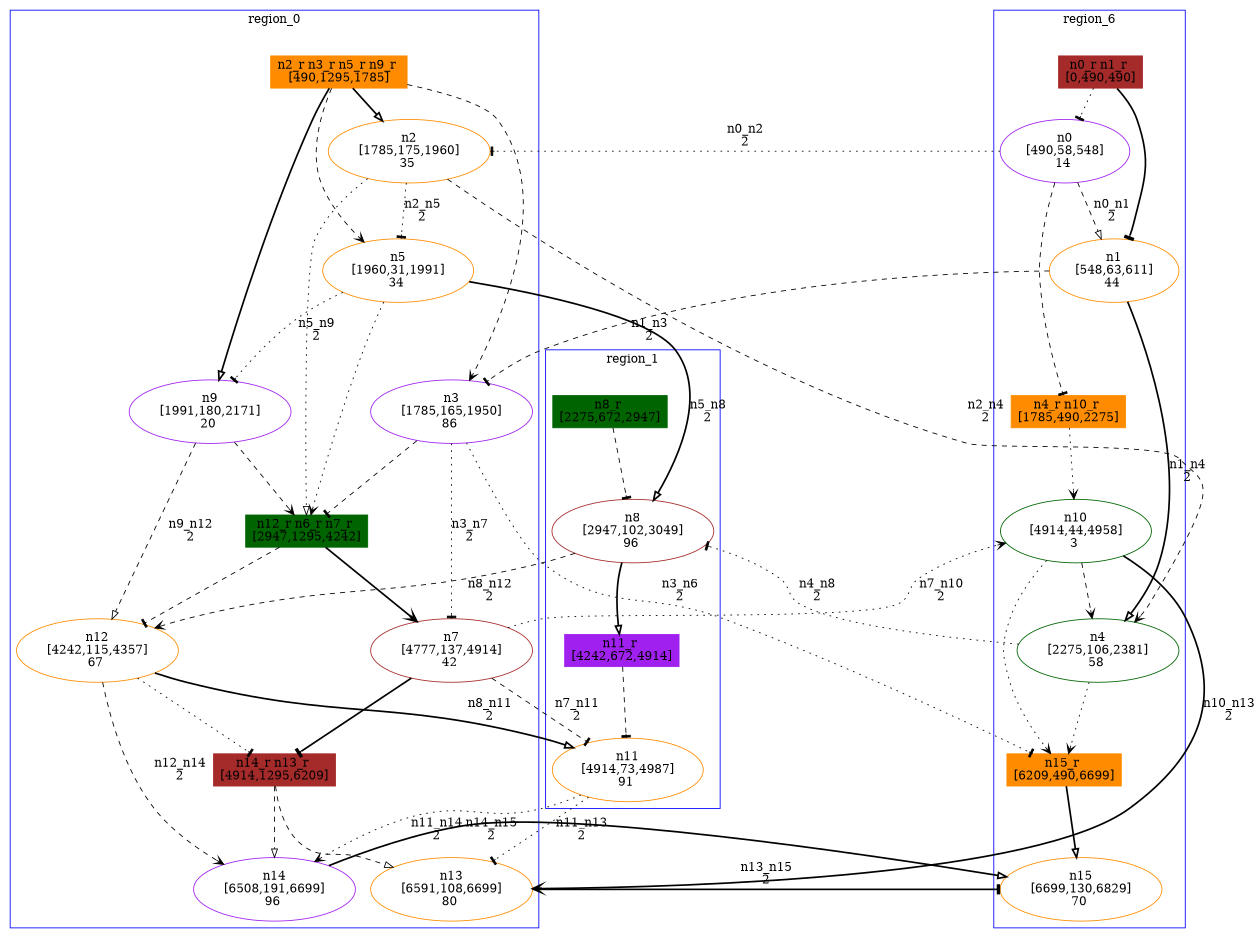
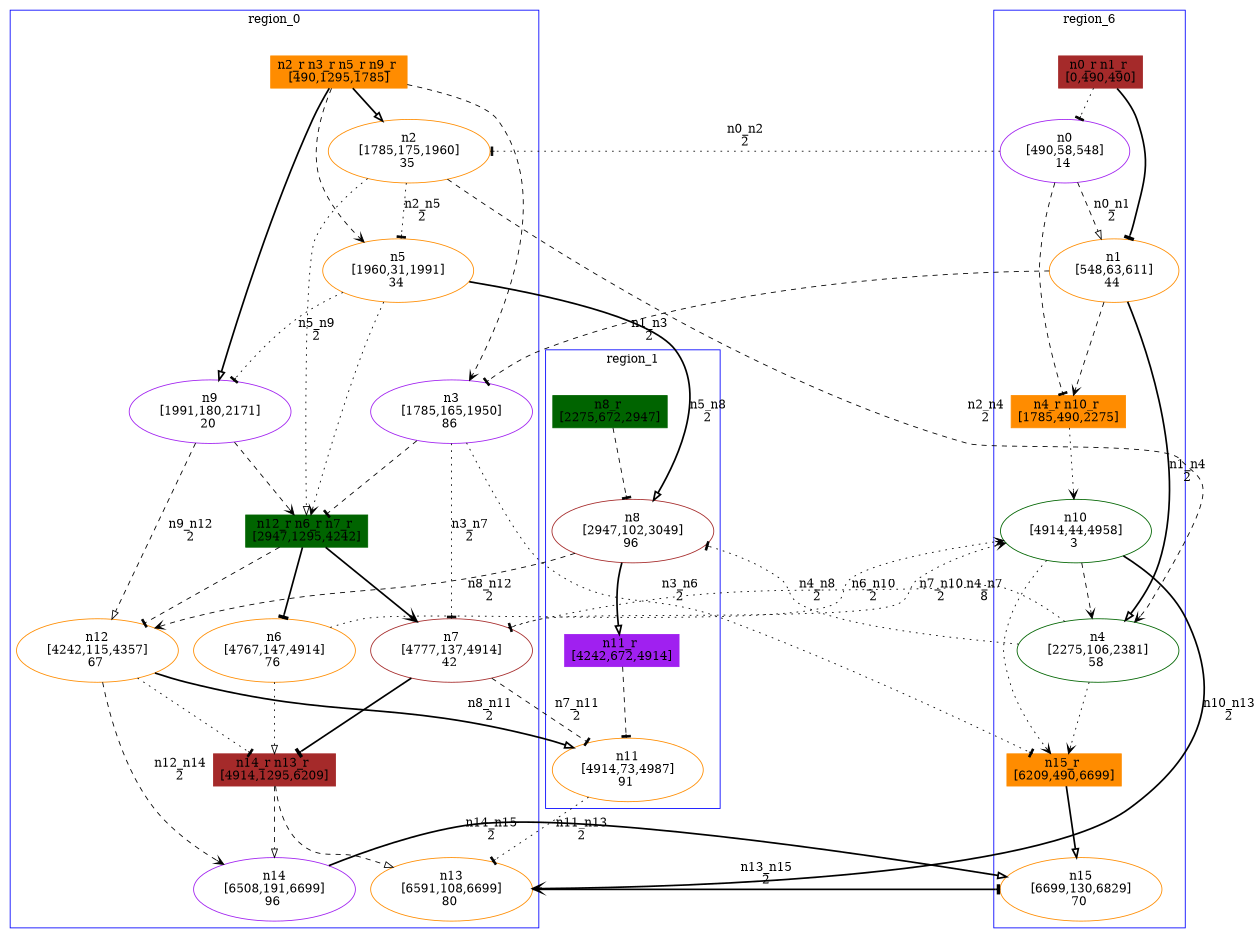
edge "n1 [548,63,611] 44" -> "n4_r n10_r [1785,490,2275]": added
edge "n4 [2275,106,2381] 58" -> "n7 [4777,137,4914] 42": added, label "n4_n7 8"
node "n6 [4767,147,4914] 76": added
edge "n11 [4914,73,4987] 91" -> "n14 [6508,191,6699] 96": removed, label "n11_n14 2"
